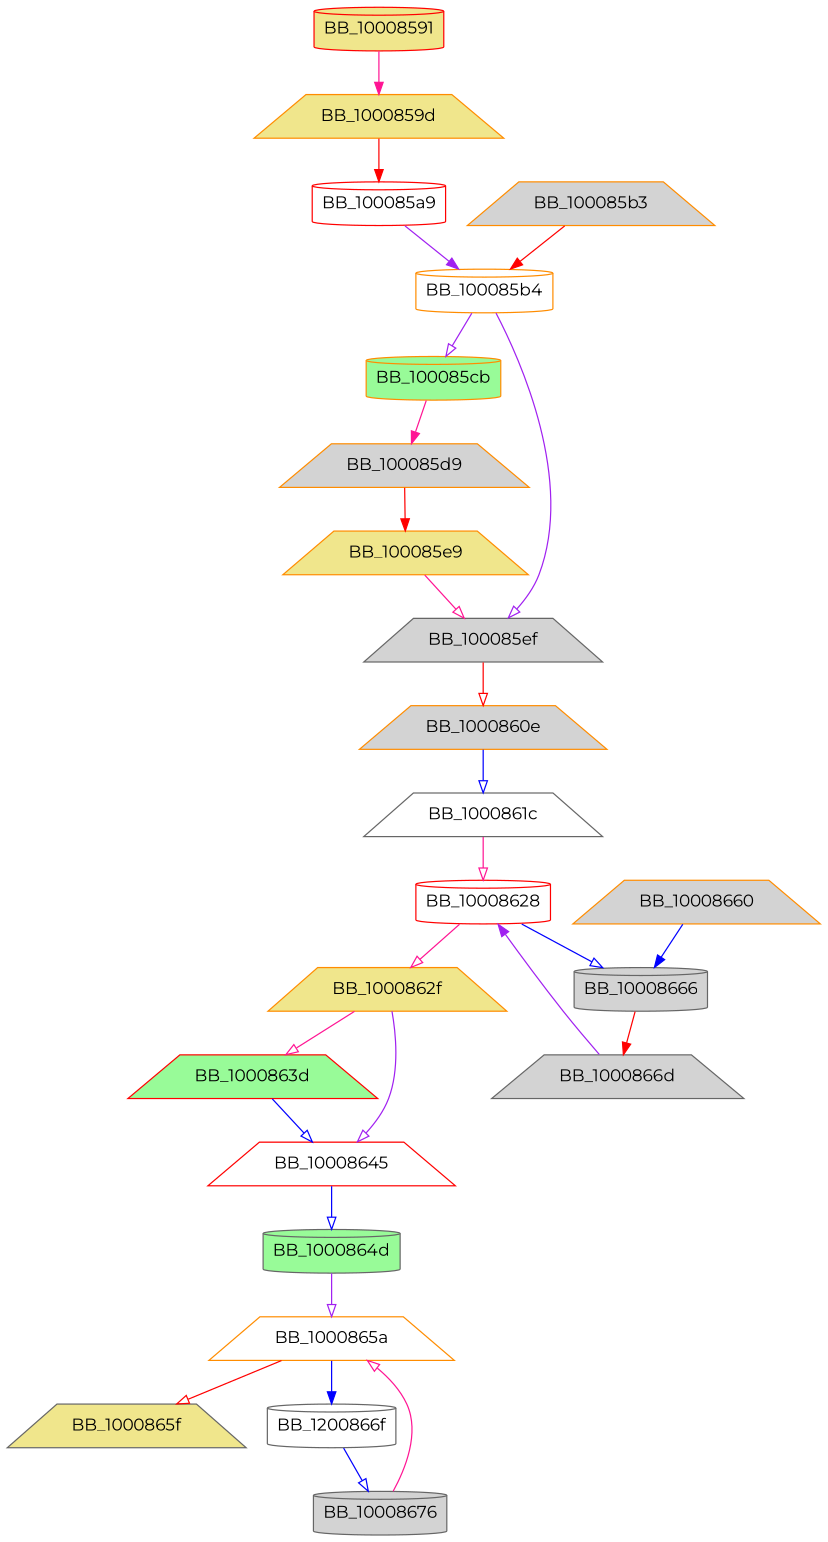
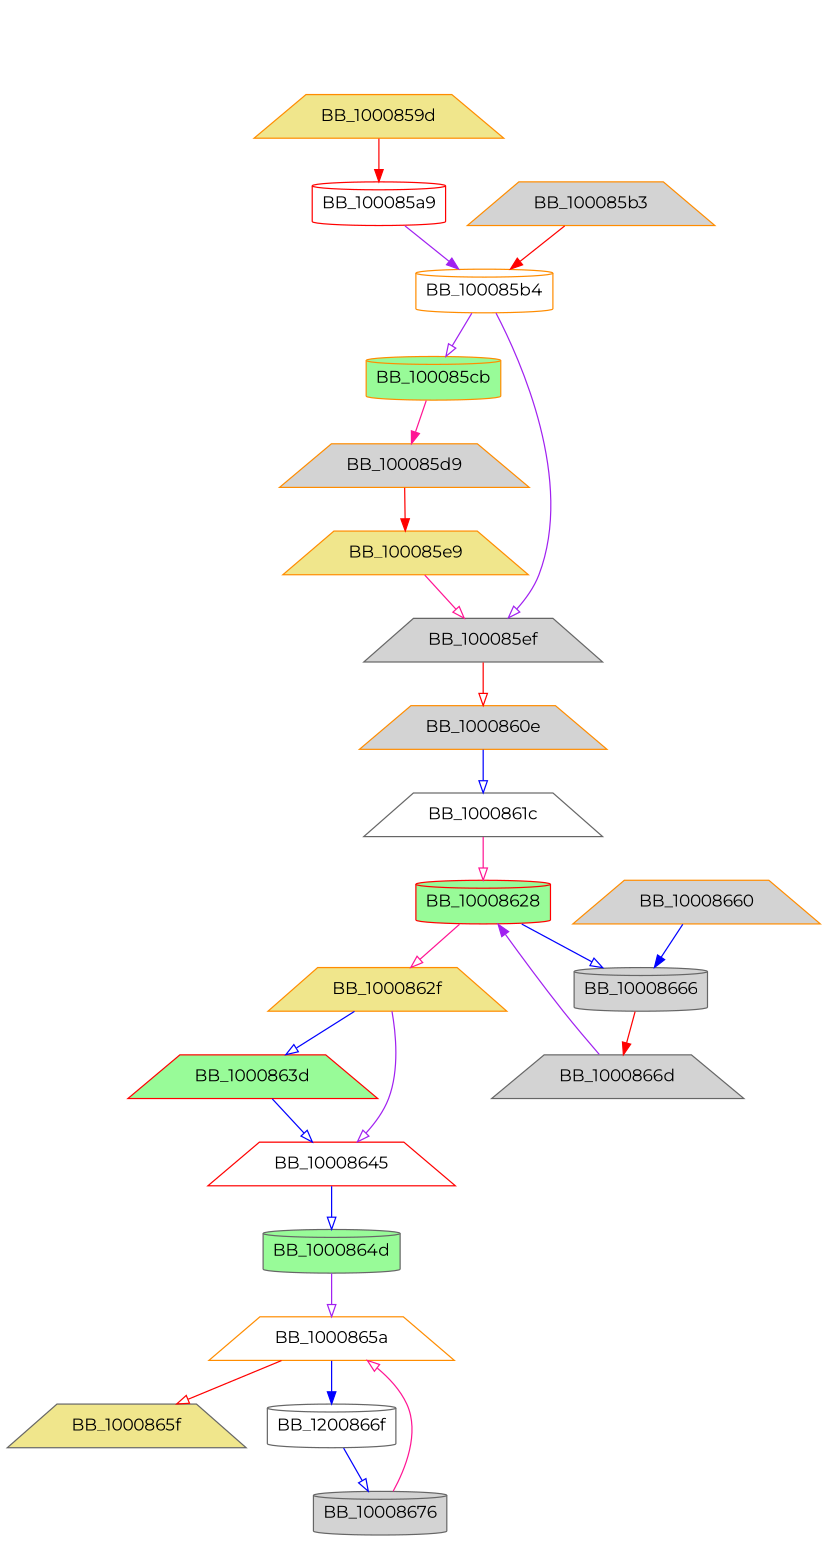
node "BB_10008591": removed
node "BB_10008628": fillcolor white -> palegreen
edge "BB_1000862f" -> "BB_1000863d": color deeppink -> blue
